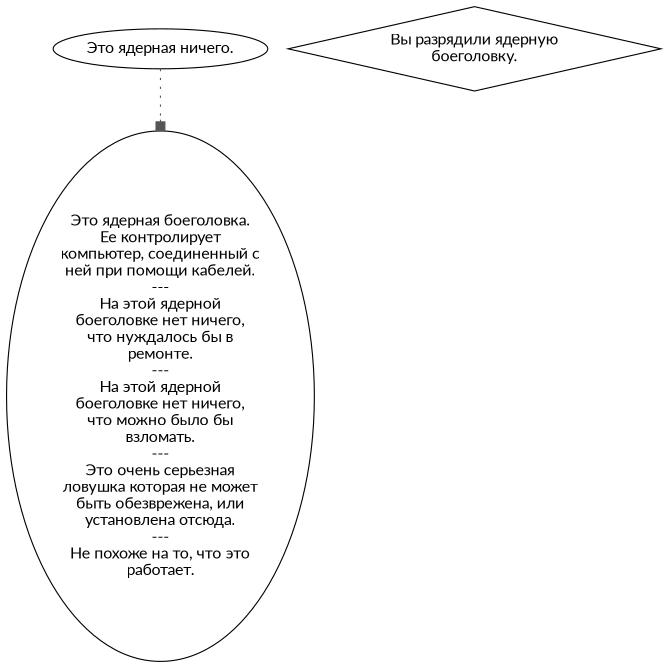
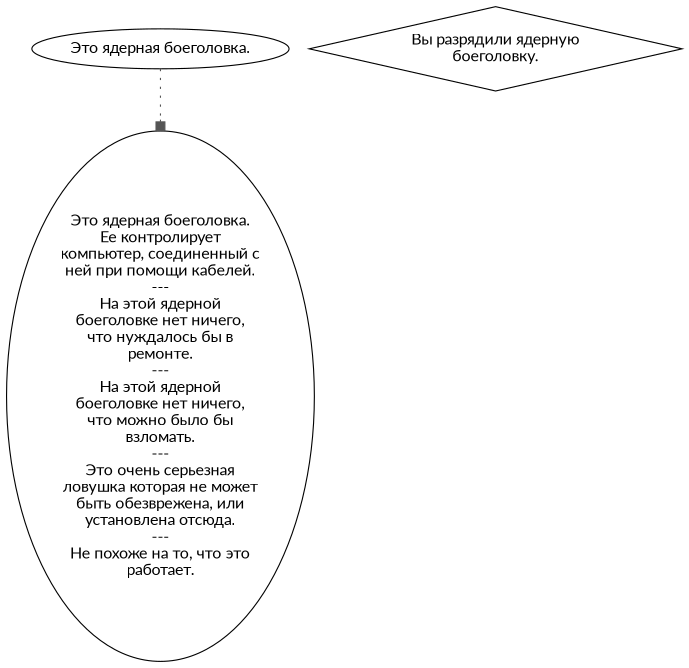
node "Это ядерная ничего.": label "Это ядерная ничего." -> "Это ядерная боеголовка."
